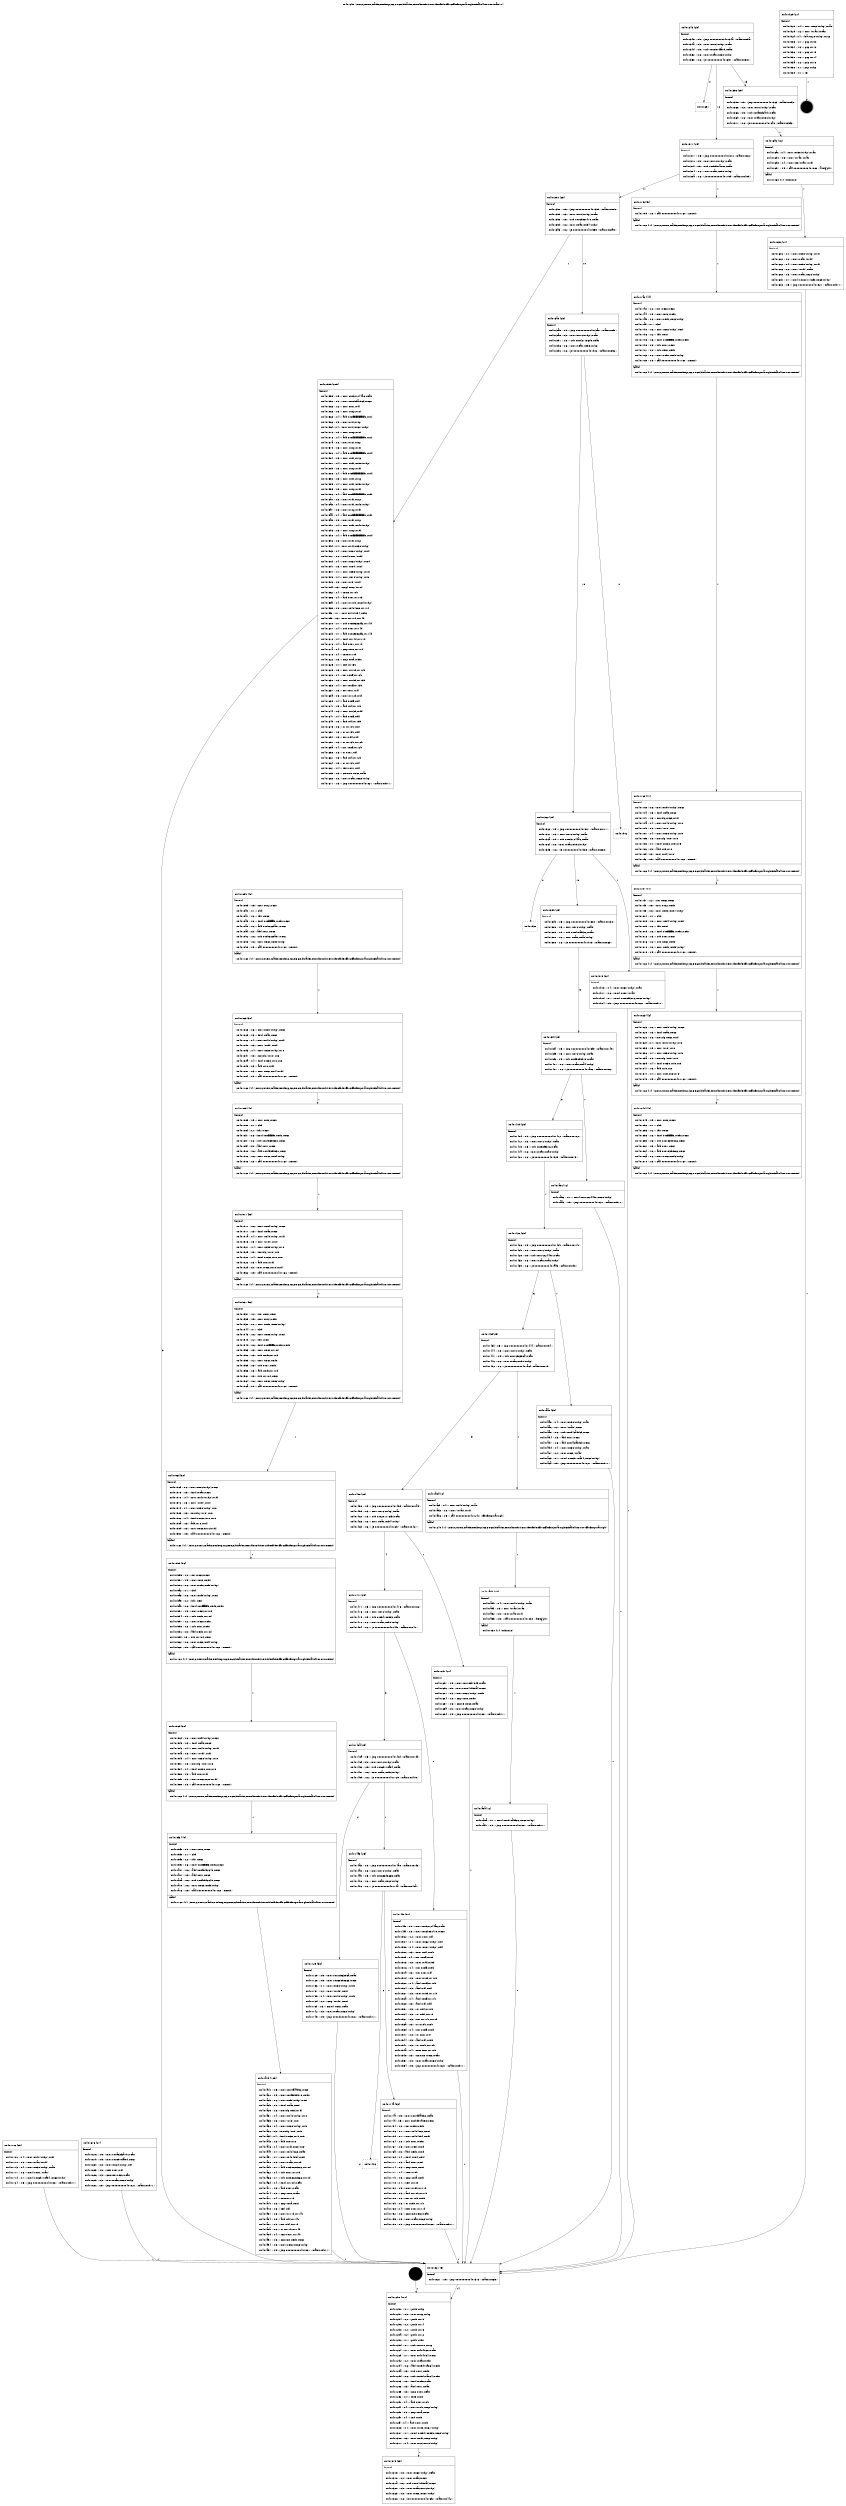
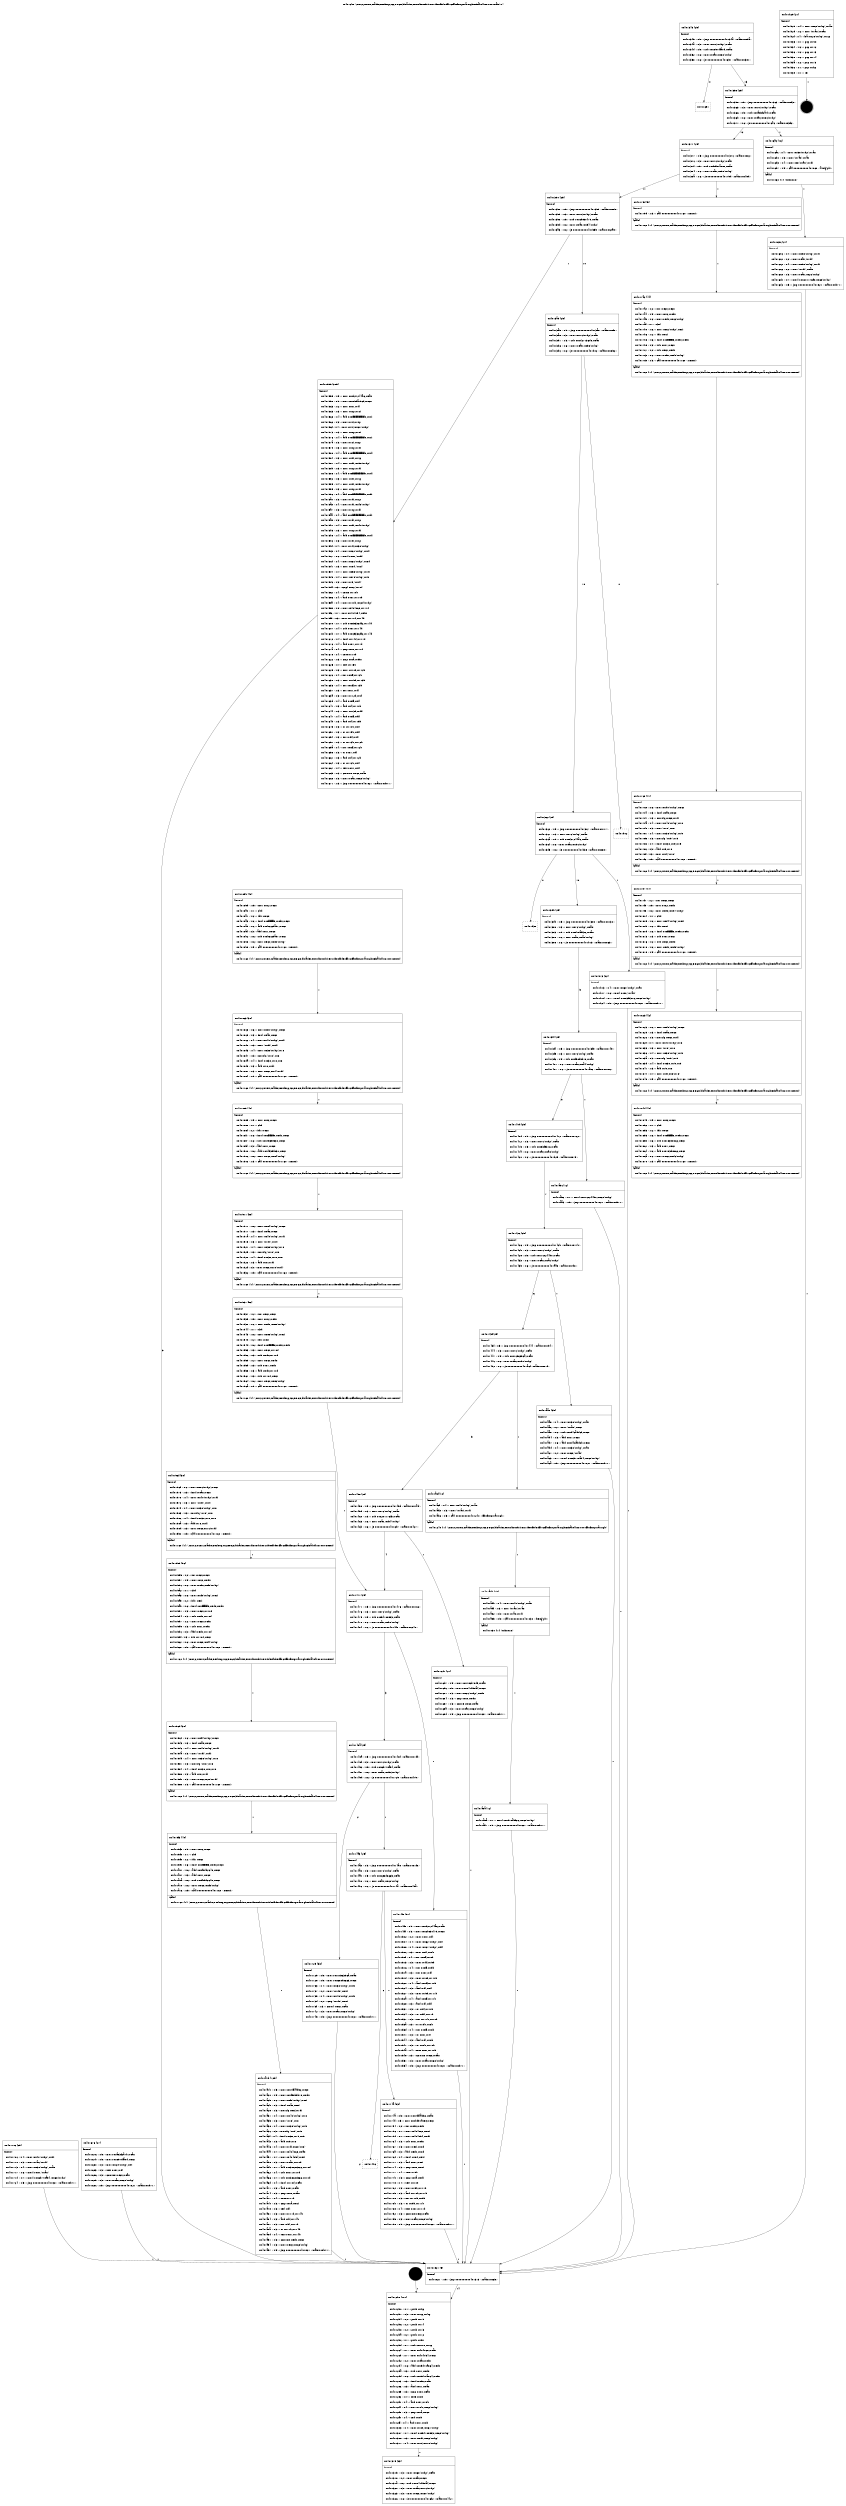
edge "0x401345 [25]" -> "0x401377 [25]": now "0x40135e [25]" -> "0x401377 [25]"
edge "0x401937 [56]" -> "0x40196f [38]": now "0x401937 [56]" -> "0x401471 [25]"
